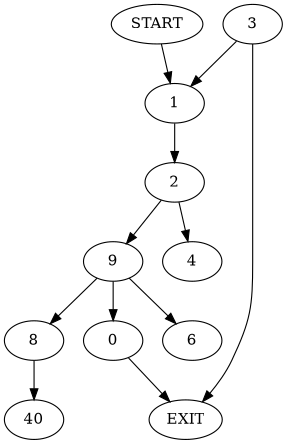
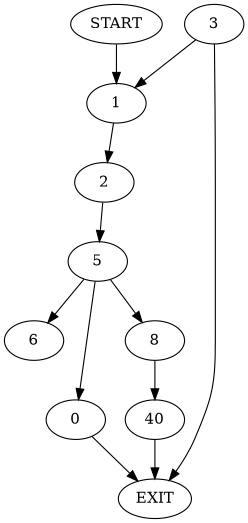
node "9": label "9" -> "5"
node "4": removed
edge "40" -> "EXIT": added
